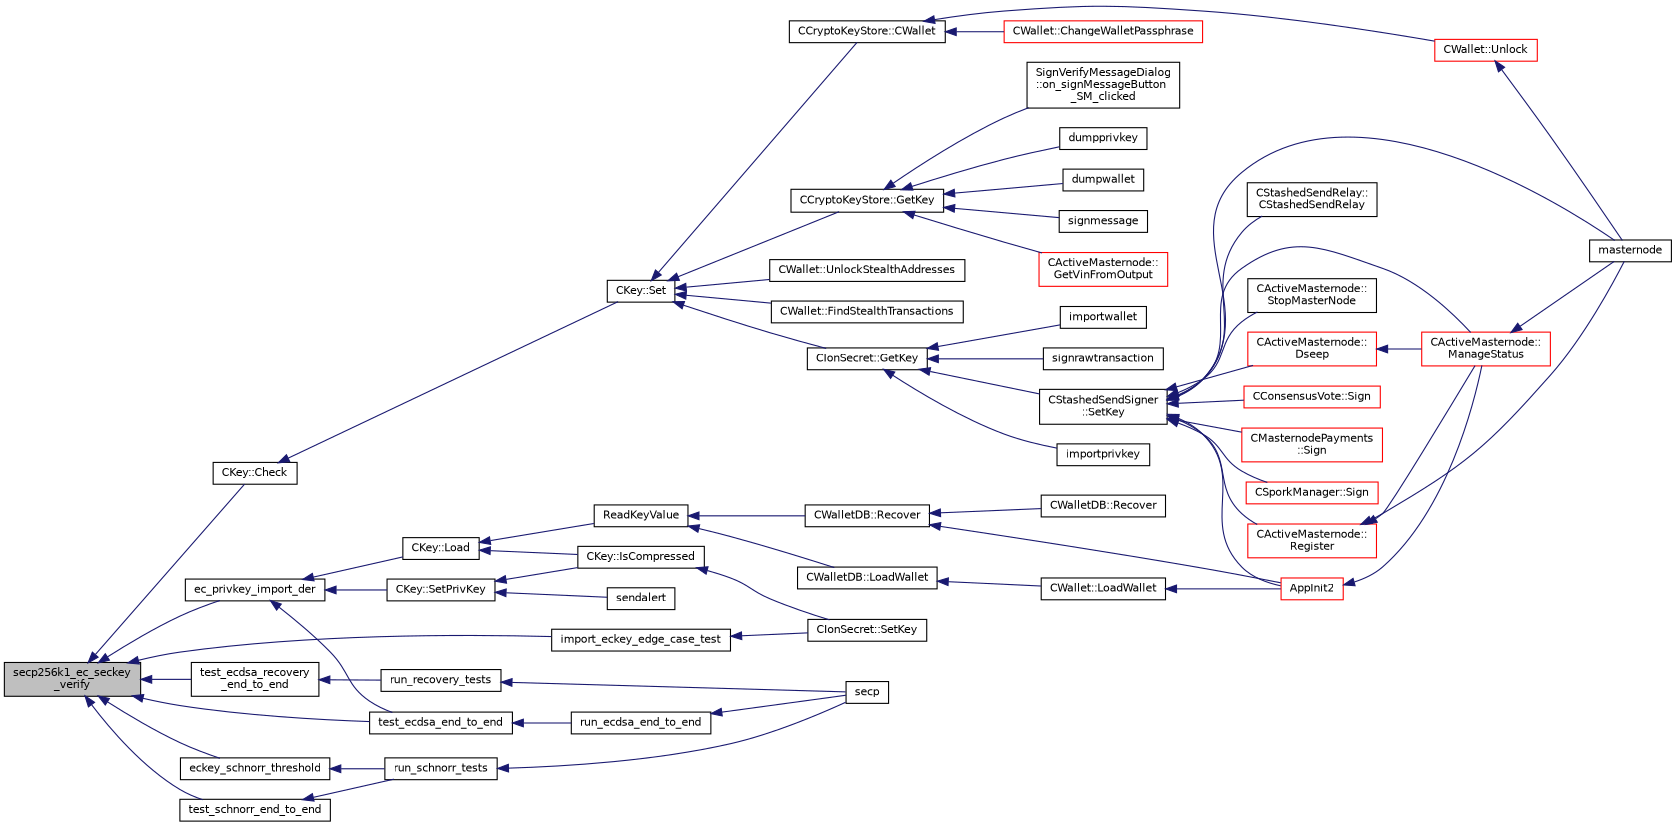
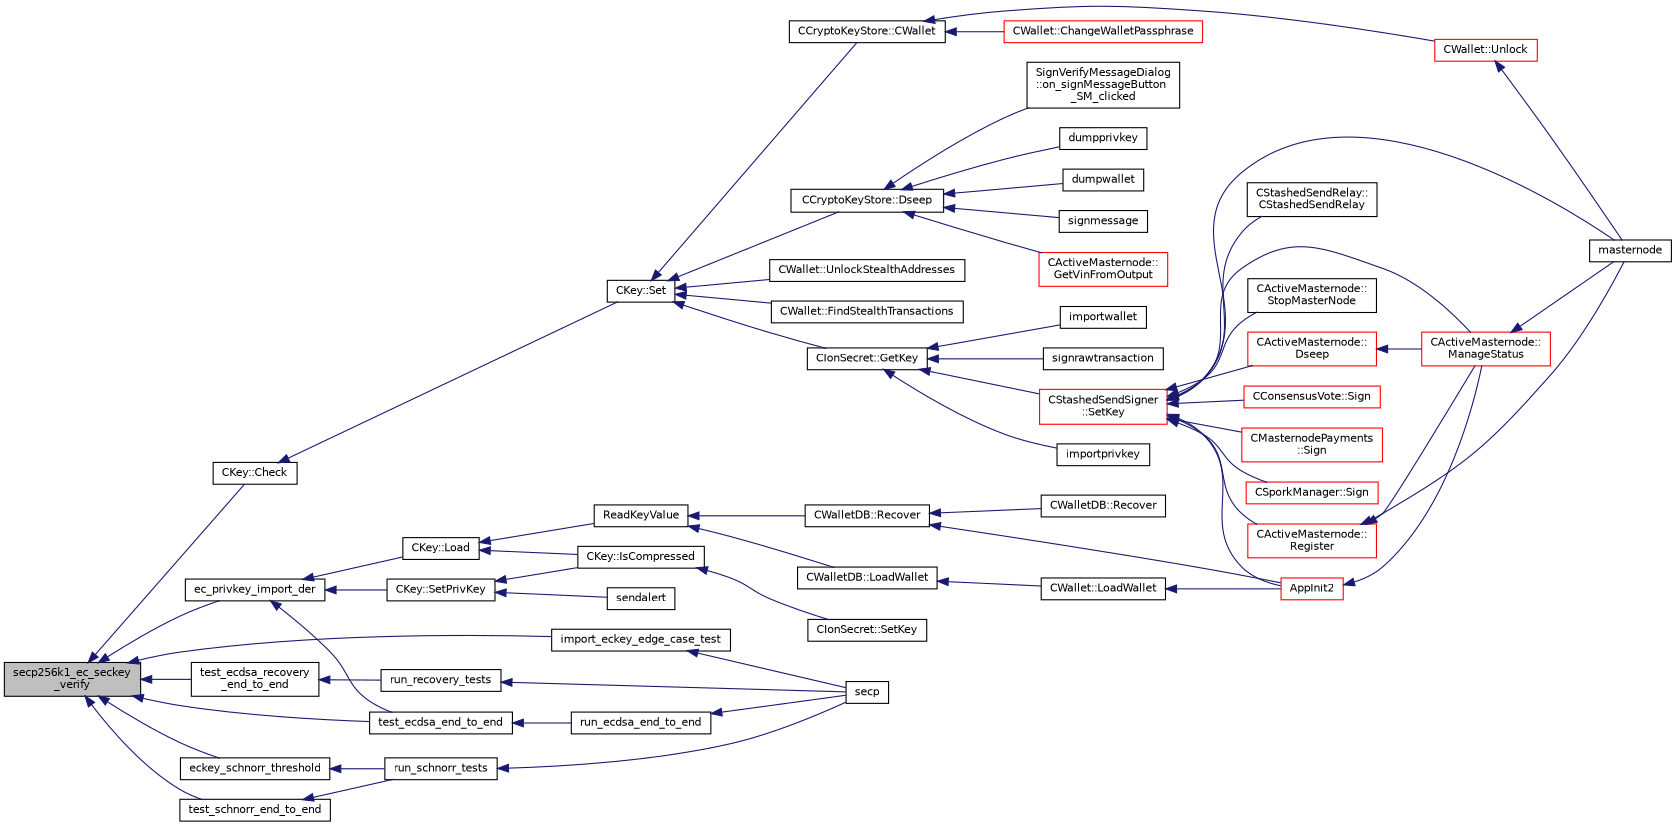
node "CCryptoKeyStore::GetKey": label "CCryptoKeyStore::GetKey" -> "CCryptoKeyStore::Dseep"
node "CStashedSendSigner ::SetKey": color black -> red
edge "CIonSecret::SetKey" -> "import_eckey_edge_case_test": now "secp" -> "import_eckey_edge_case_test"
